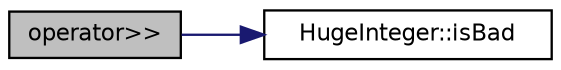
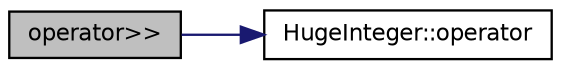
node "HugeInteger::isBad": label "HugeInteger::isBad" -> "HugeInteger::operator"
